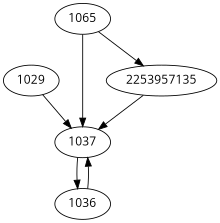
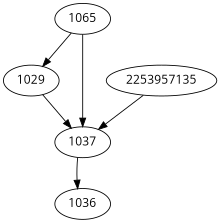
edge "1065" -> "2253957135": now "1065" -> "1029"
edge "1036" -> "1037": removed
